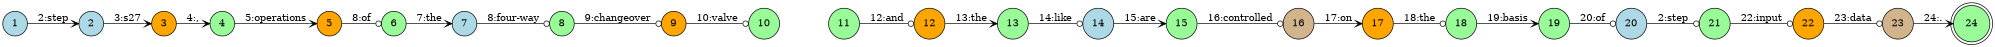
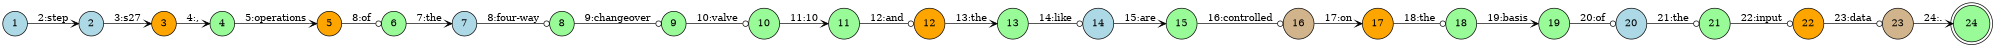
edge "20" -> "21": label "2:step" -> "21:the"
node "9": fillcolor orange -> palegreen
edge "10" -> "11": added, label "11:10"
